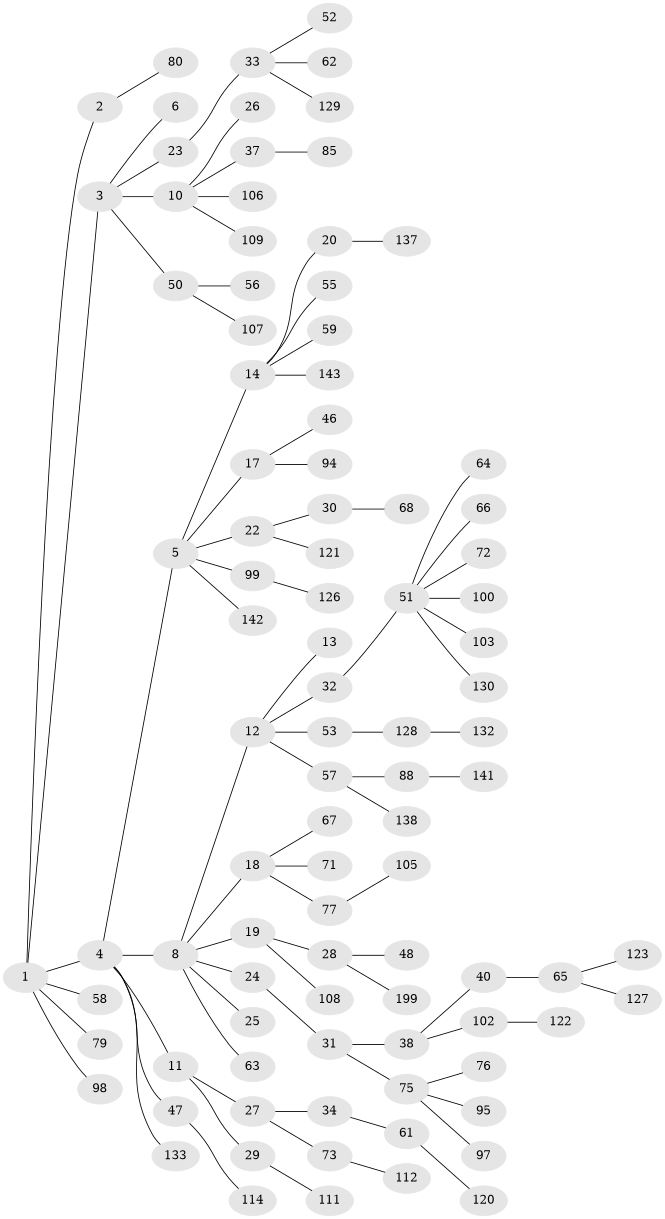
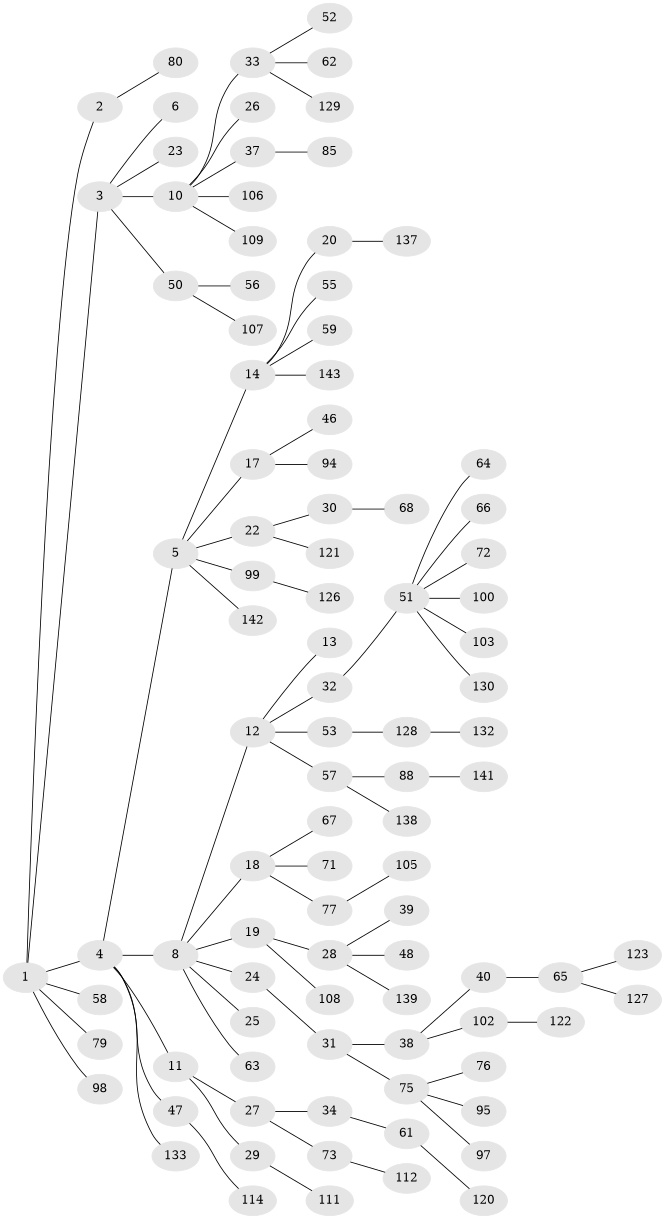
edge "33" -- "23": now "33" -- "10"
node "39": added
node "199": label "199" -> "139"
